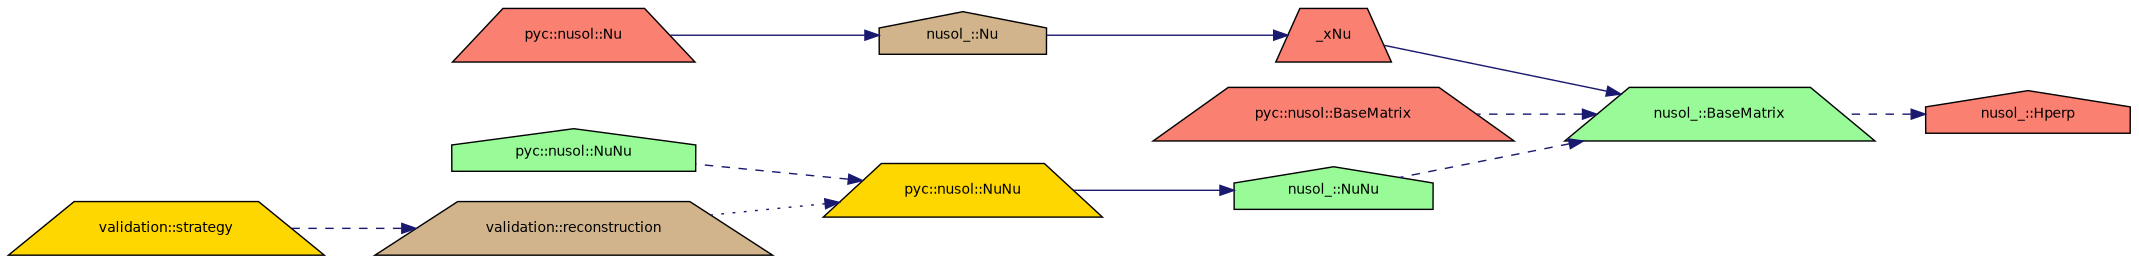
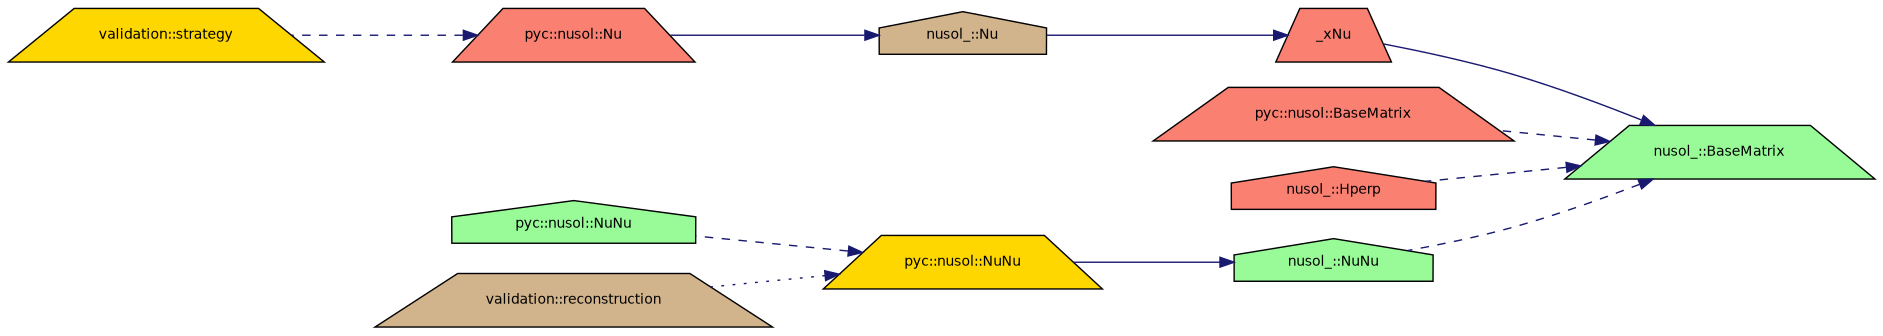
edge "nusol_::BaseMatrix" -> "nusol_::Hperp": reversed
edge "validation::strategy" -> "validation::reconstruction": now "validation::strategy" -> "pyc::nusol::Nu"
